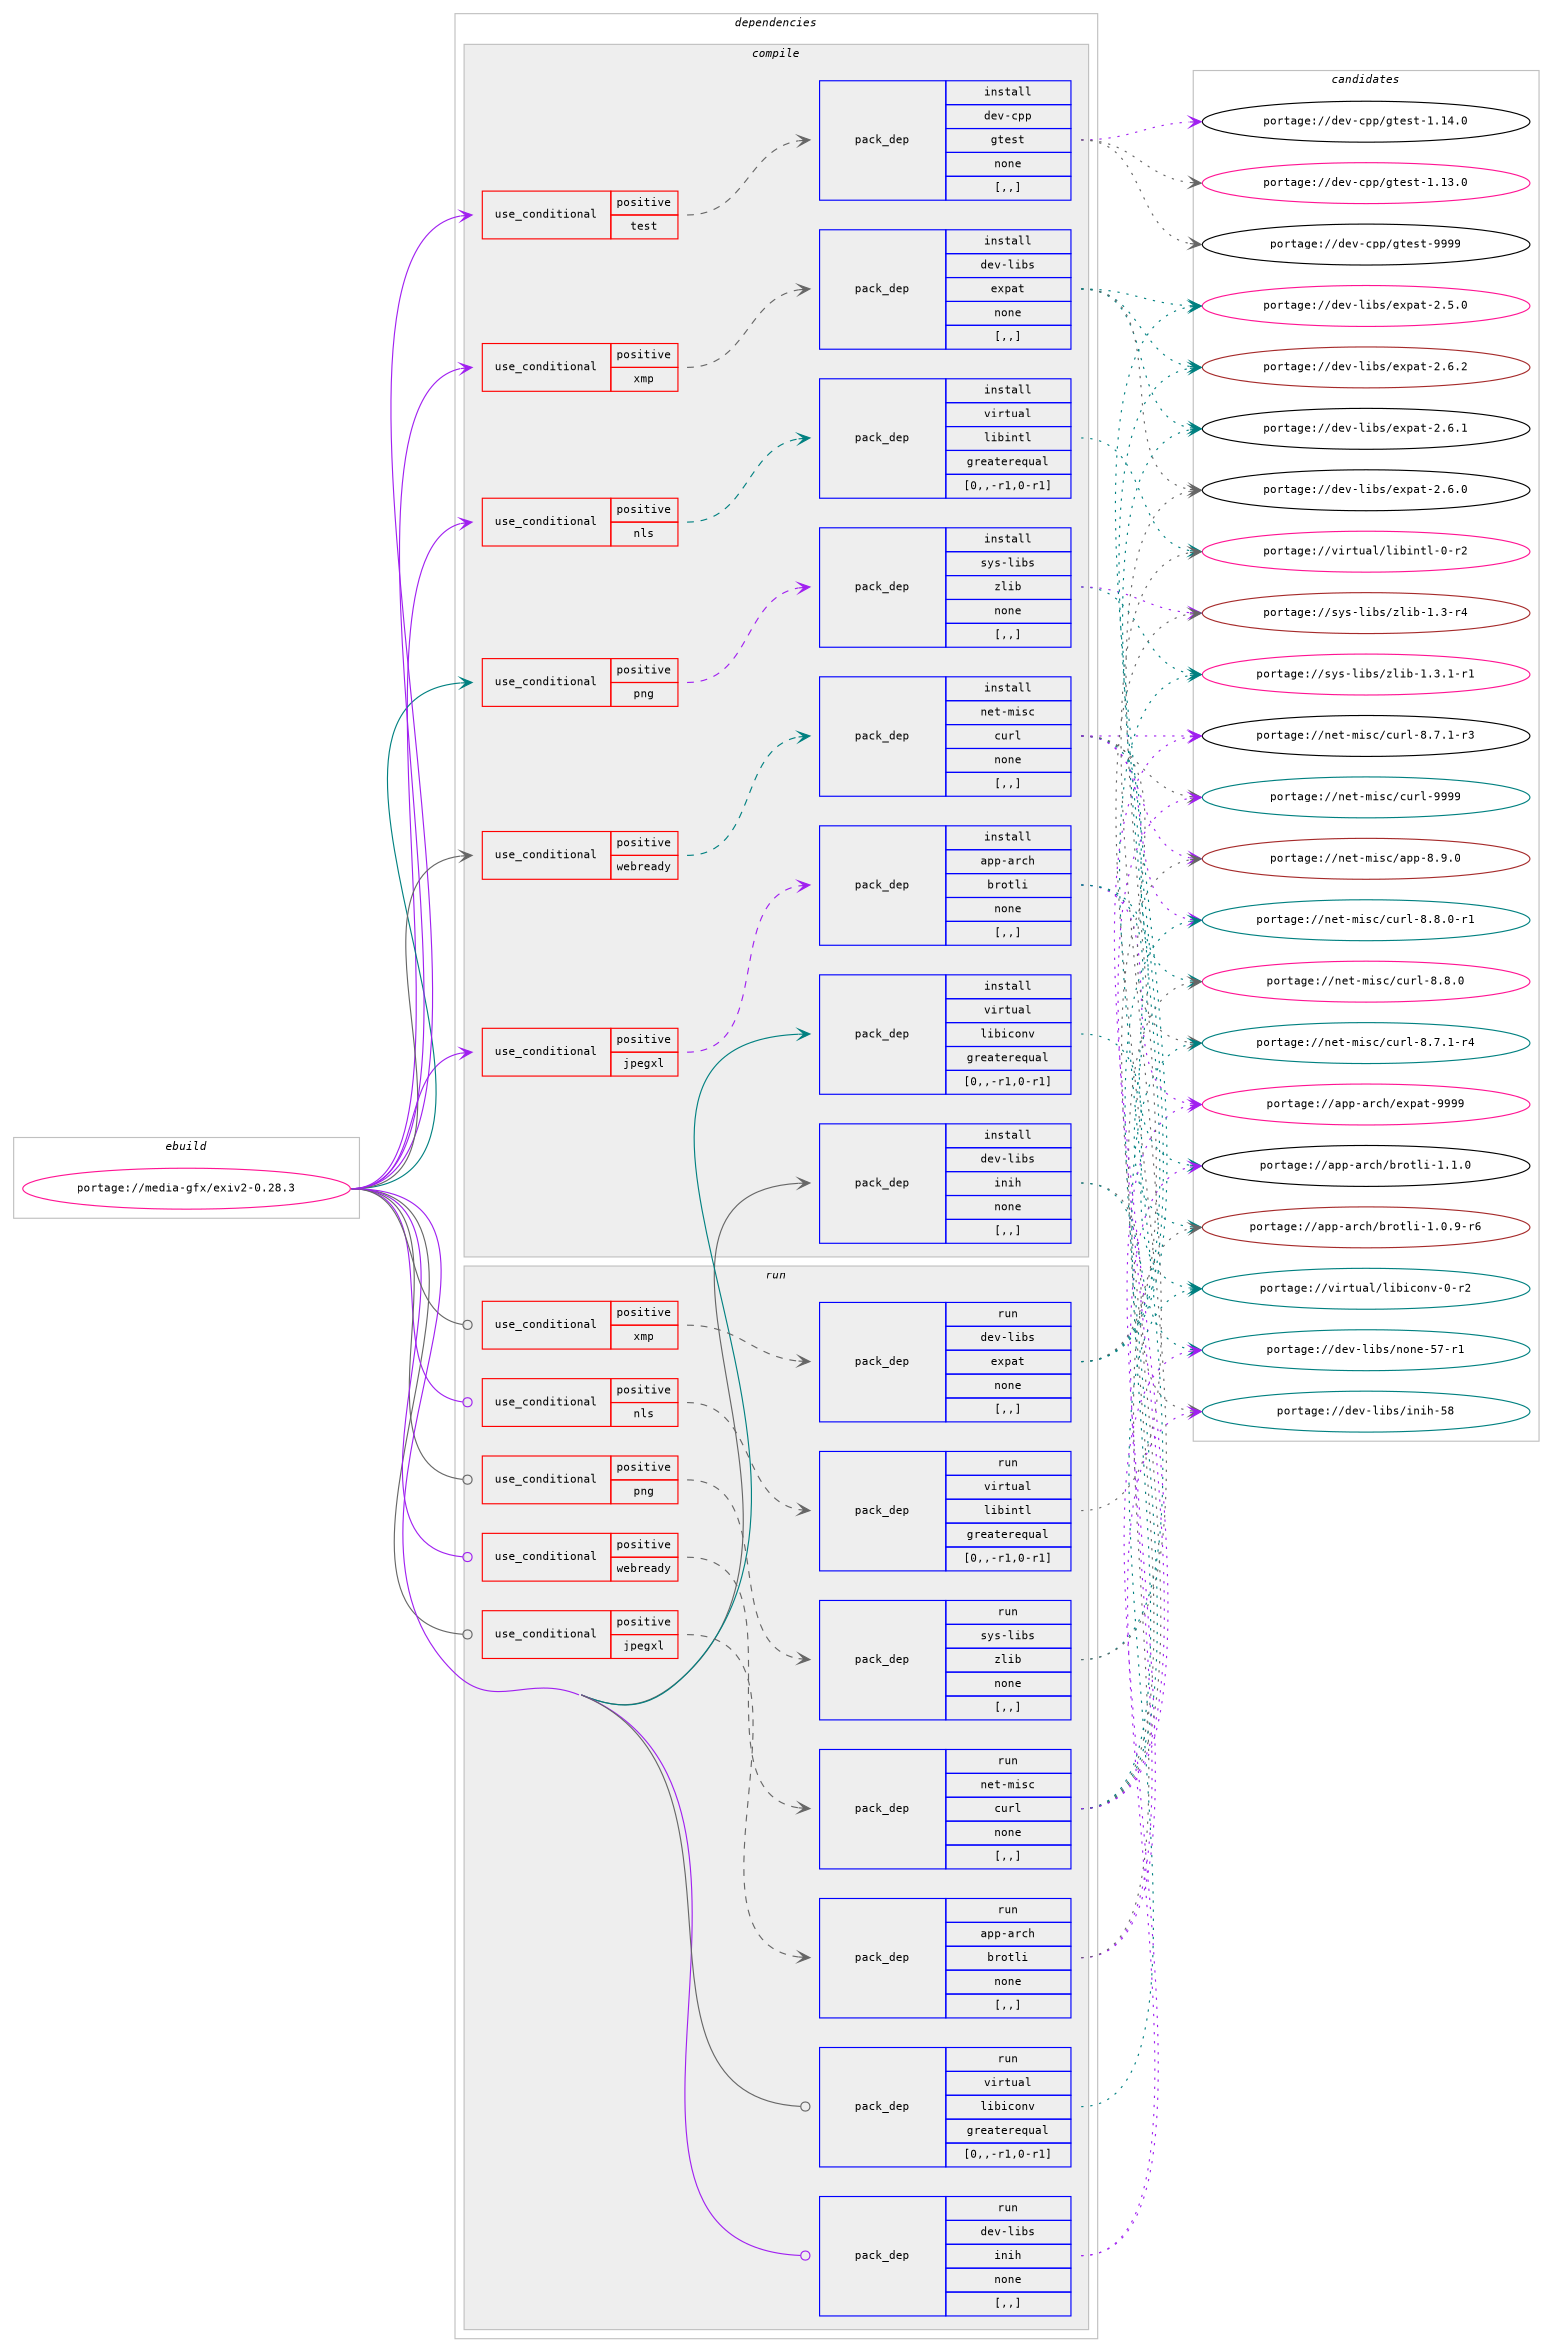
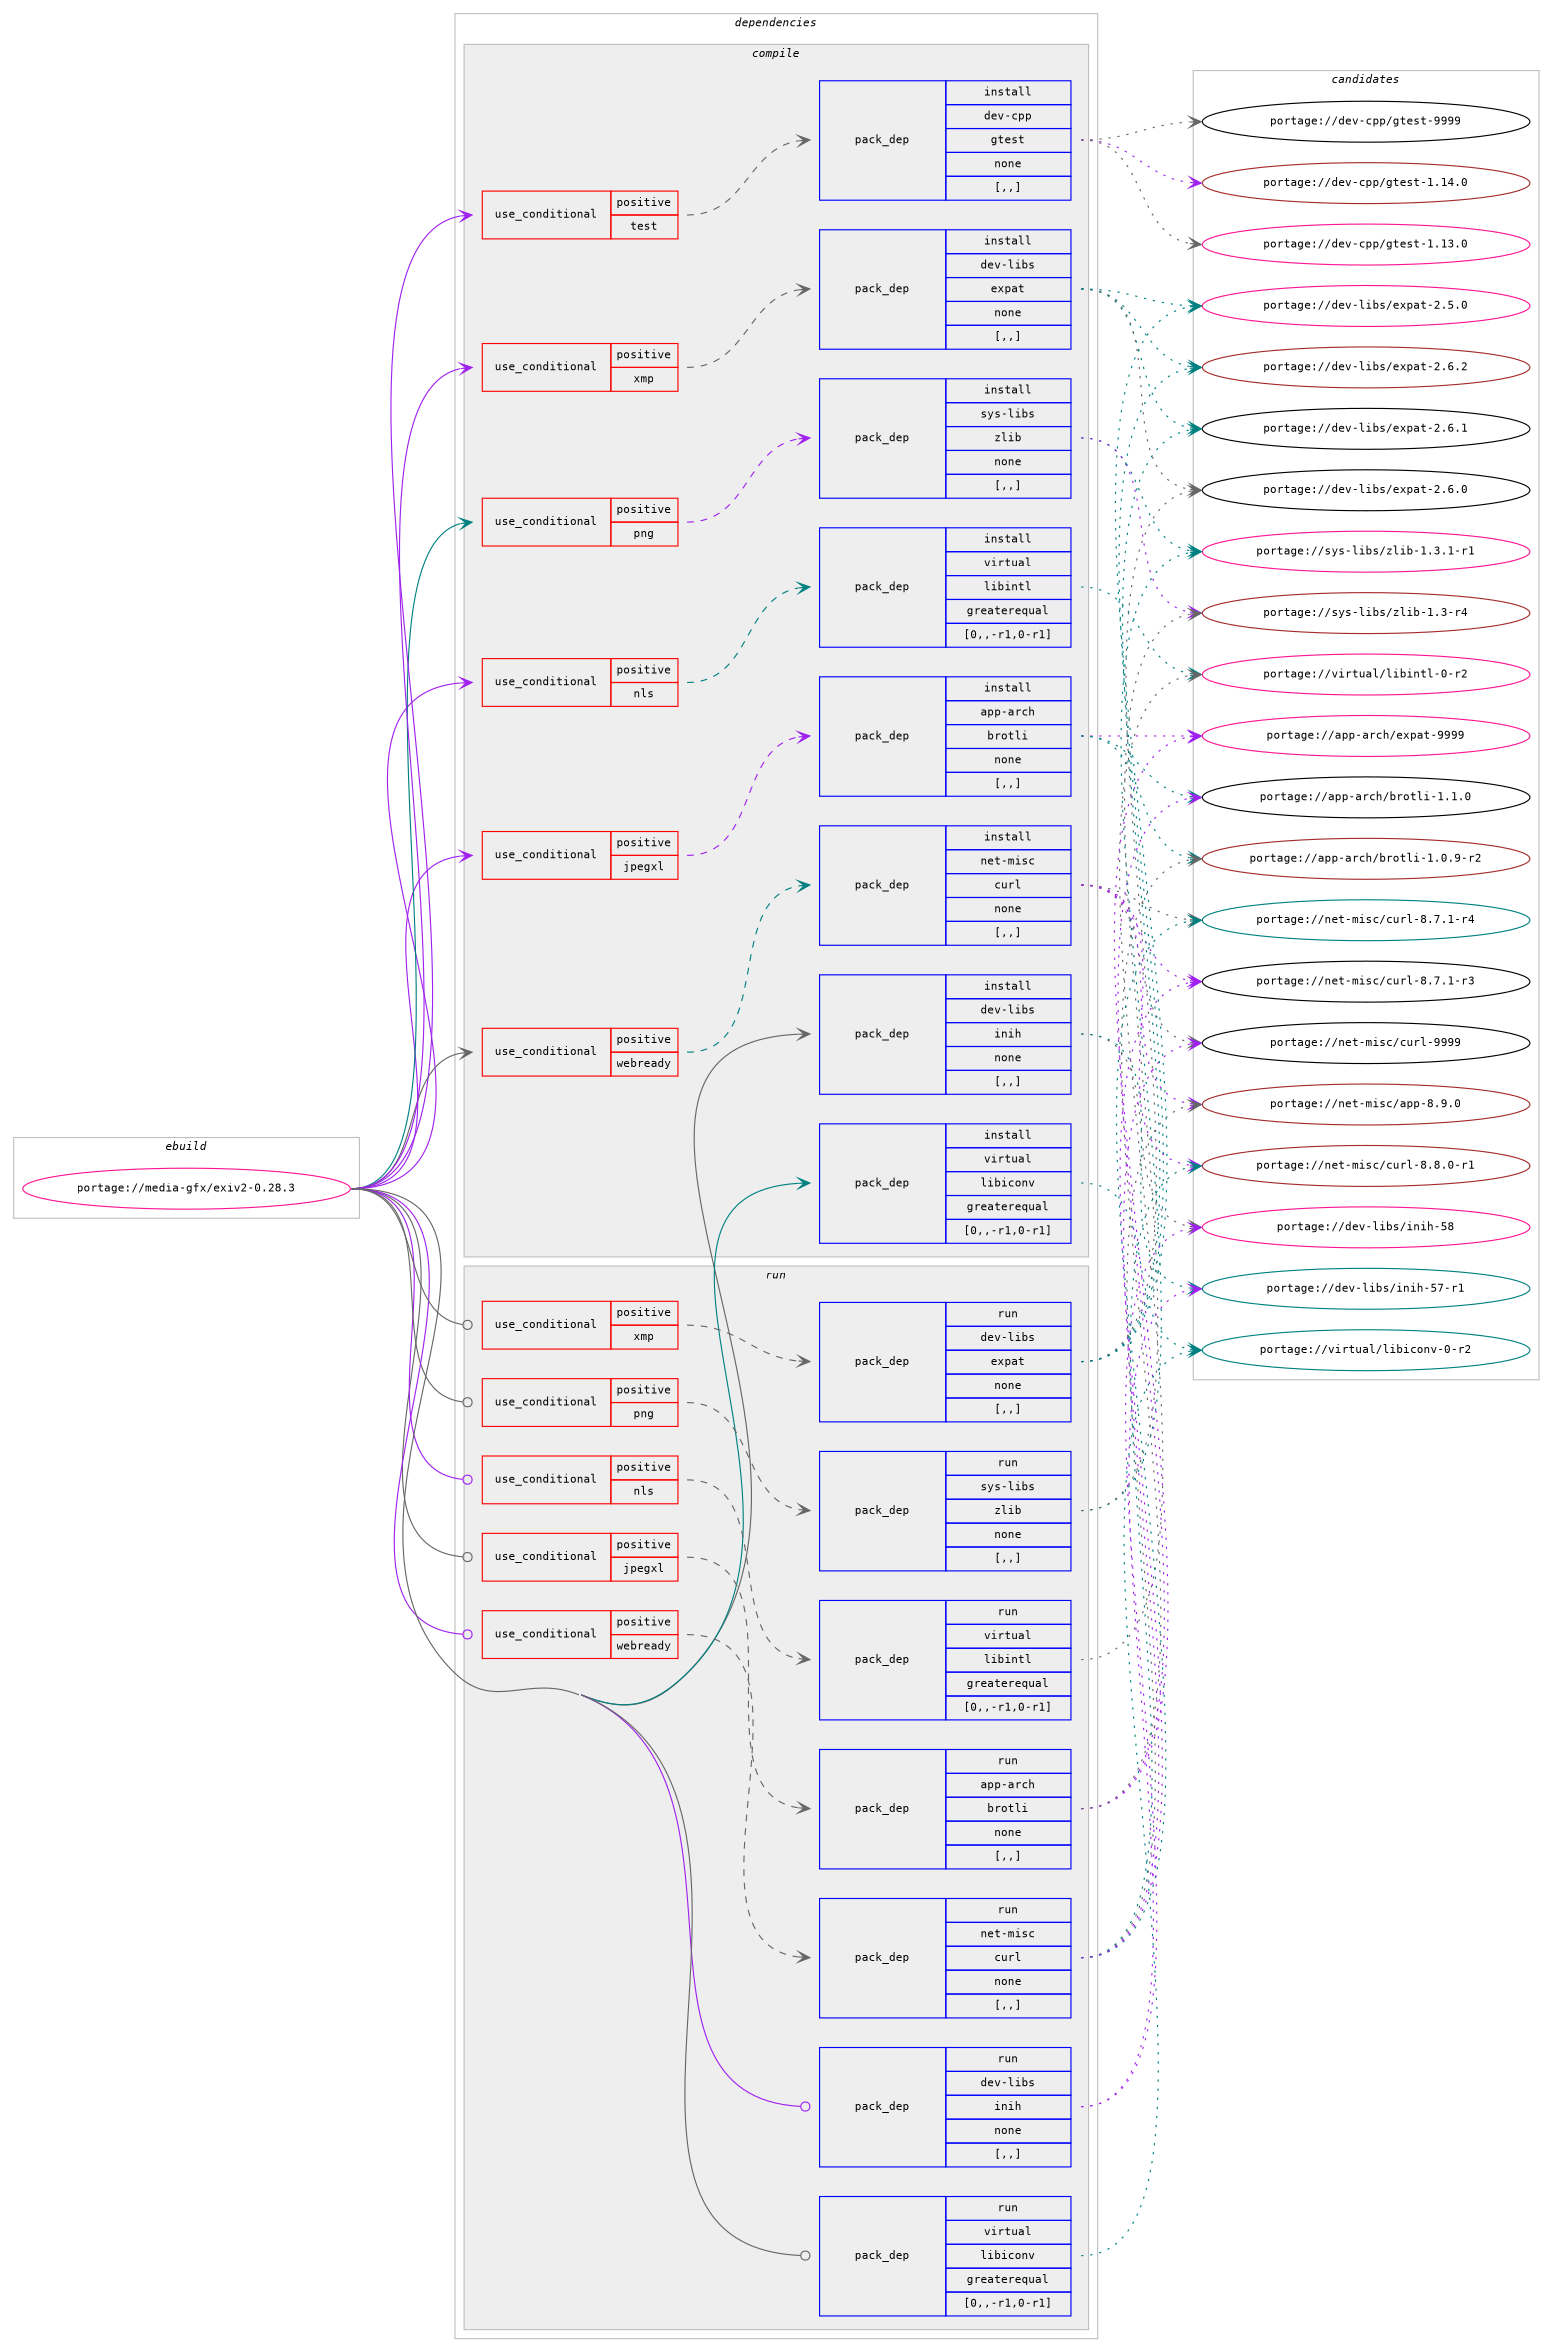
node "portage://dev-cpp/gtest-1.14.0": color black -> brown
node "portage://net-misc/curl-9999": color teal -> black
node "portage://net-misc/curl-8.8.0-r1": color teal -> brown
node "portage://net-misc/curl-8.8.0": removed
node "portage://app-arch/brotli-1.0.9-r6": label "portage://app-arch/brotli-1.0.9-r6" -> "portage://app-arch/brotli-1.0.9-r2"
node "portage://dev-libs/none-57-r1": label "portage://dev-libs/none-57-r1" -> "portage://dev-libs/inih-57-r1"
node "portage://dev-libs/inih-58": color teal -> deeppink
